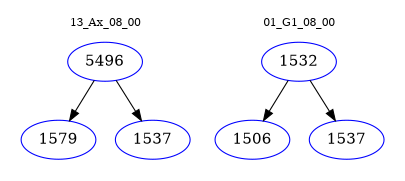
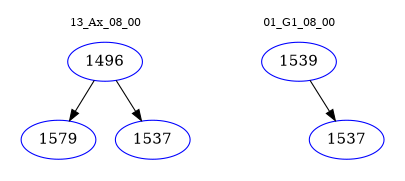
node "5496": label "5496" -> "1496"
node "1532": label "1532" -> "1539"
node "1506": removed
